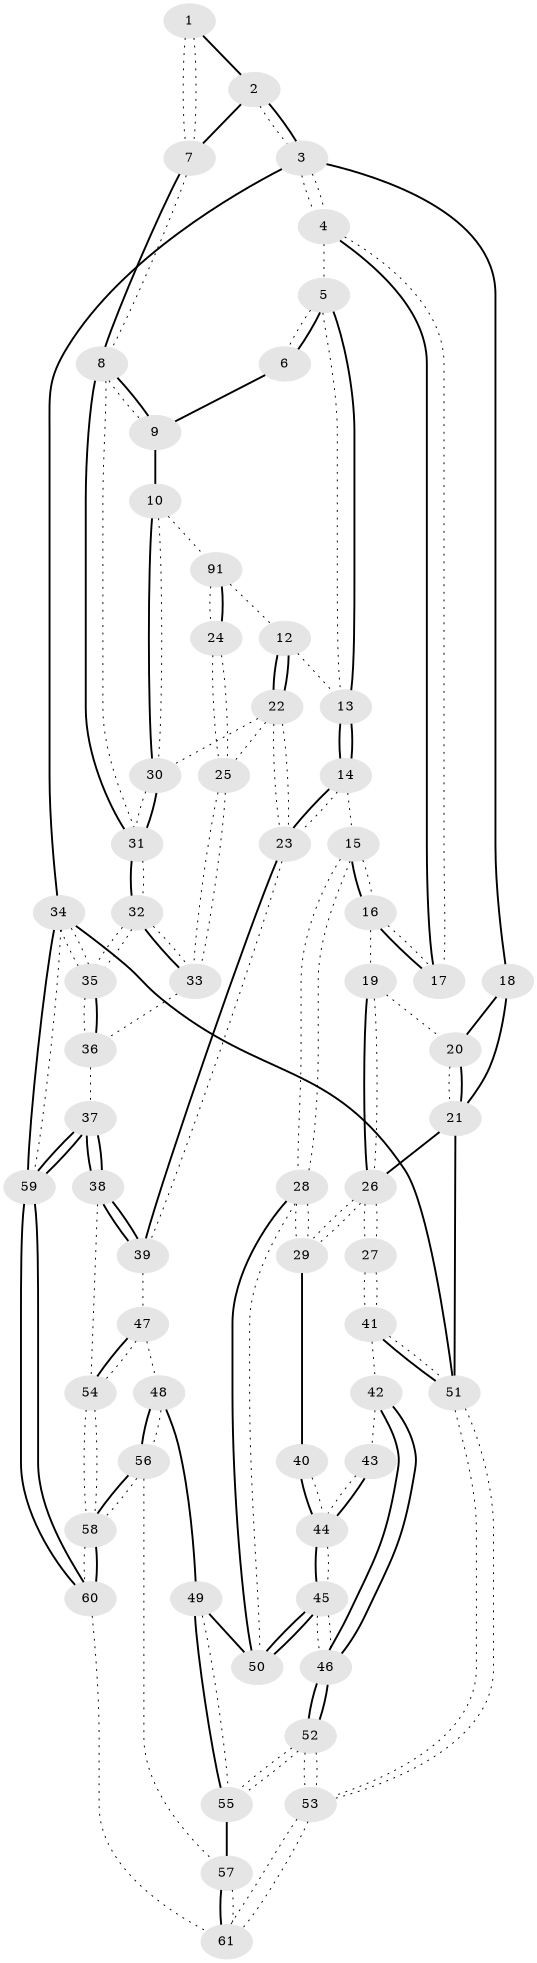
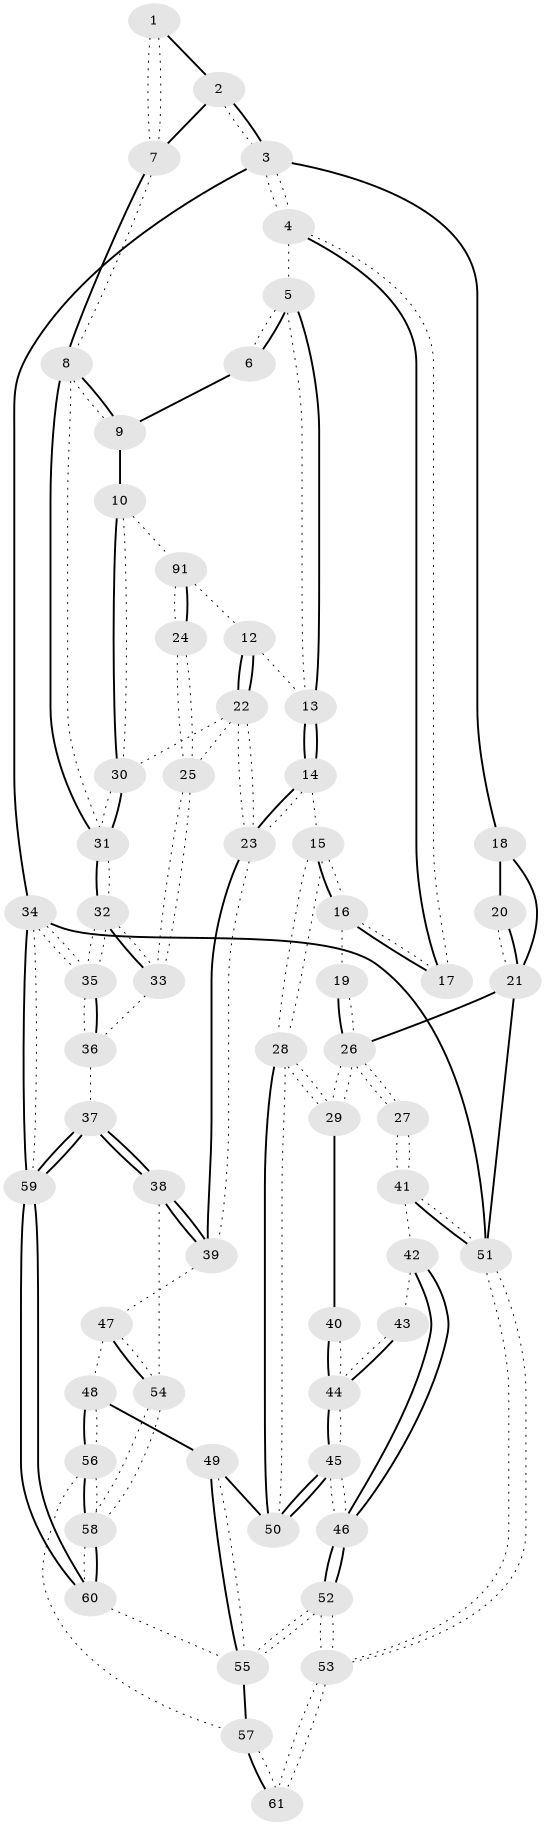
edge "19" -- "20": removed
edge "60" -- "61": now "60" -- "55"
